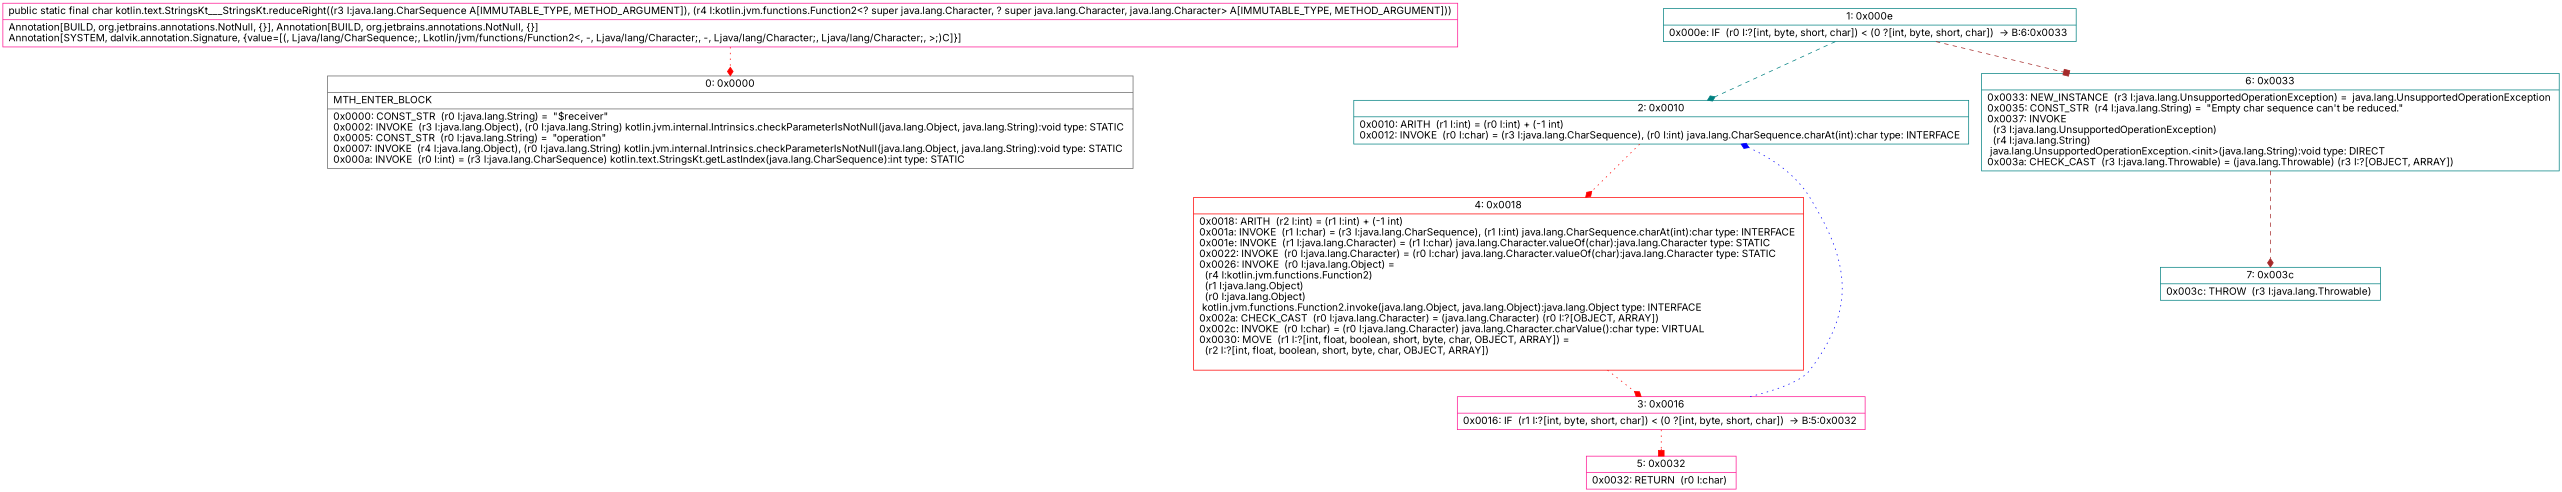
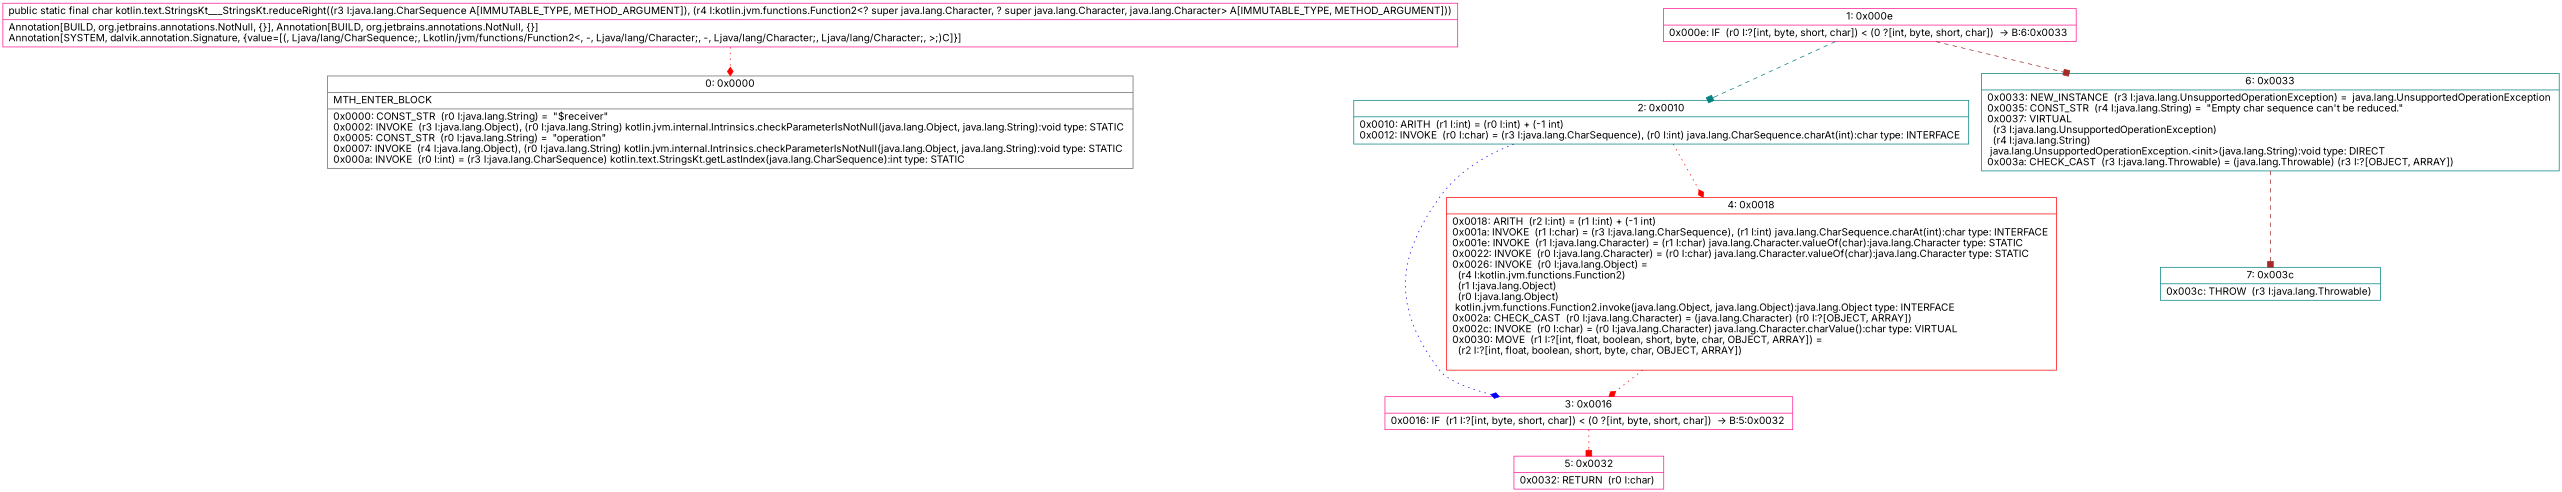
node "1: 0x000e": color teal -> deeppink
edge "1: 0x000e" -> "2: 0x0010": arrowhead diamond -> box
node "6: 0x0033": text "0x0037: INVOKE" -> "0x0037: VIRTUAL"
edge "6: 0x0033" -> "7: 0x003c": arrowhead diamond -> box
edge "3: 0x0016" -> "2: 0x0010": reversed
